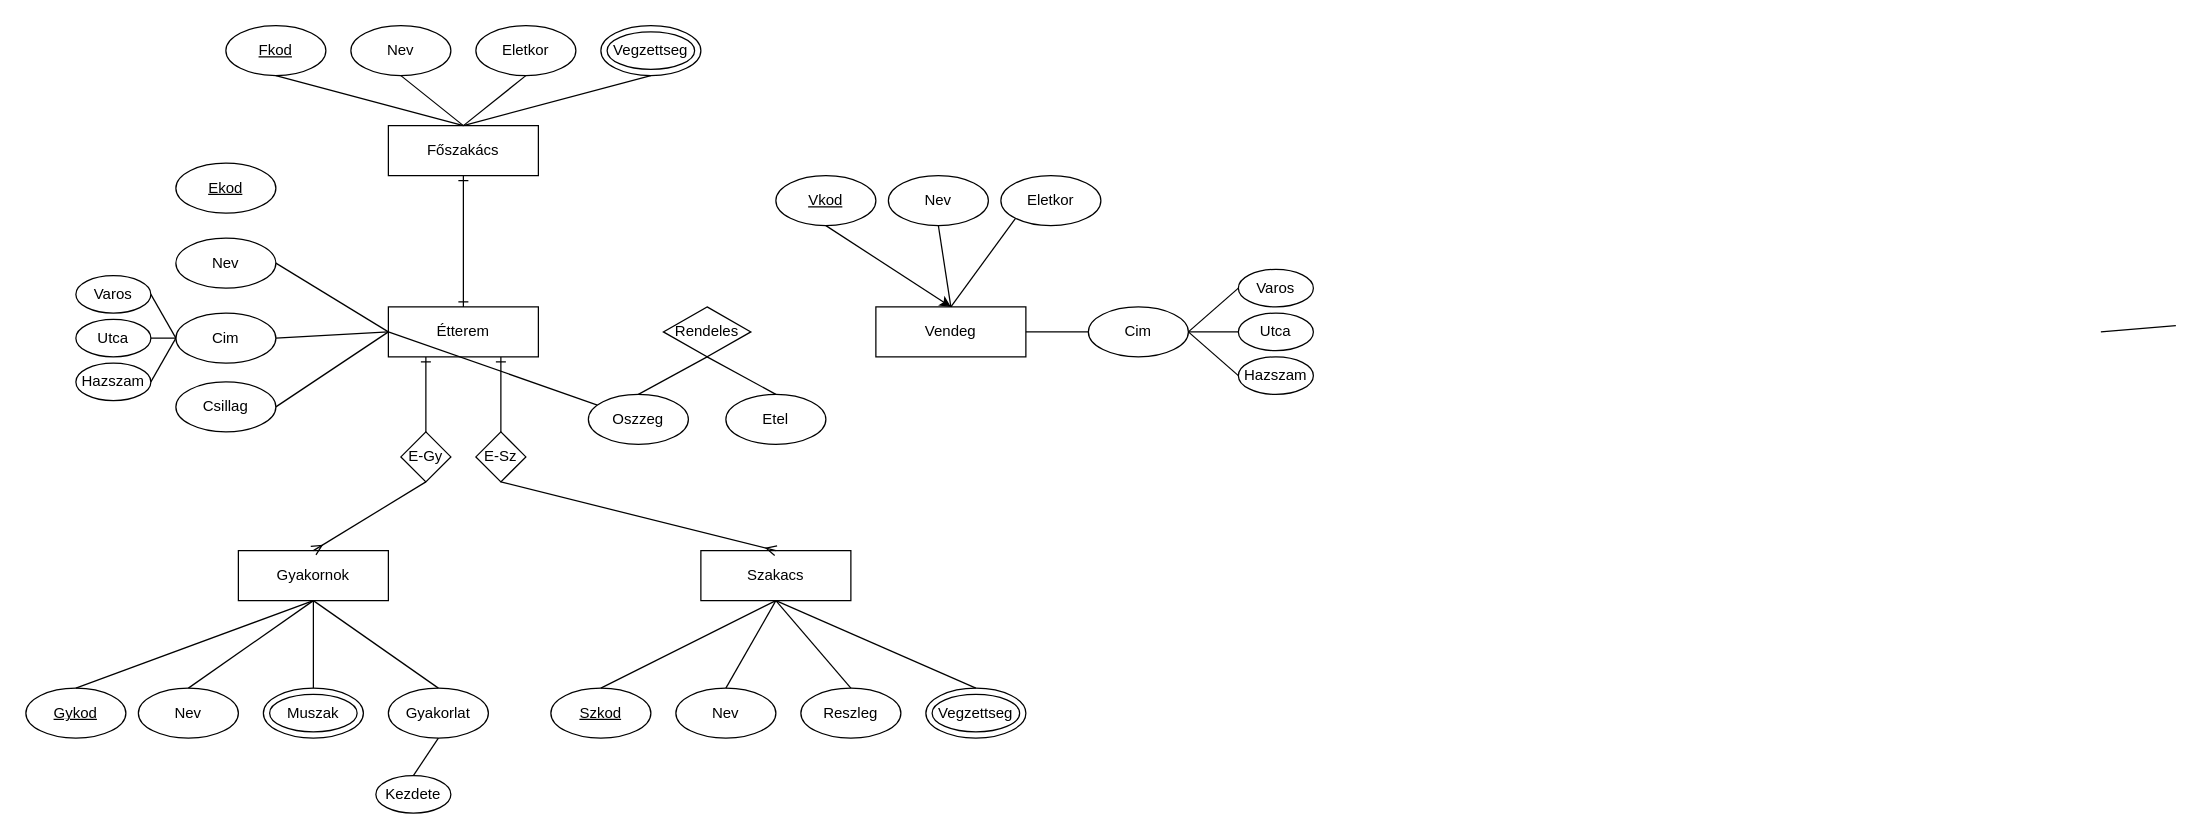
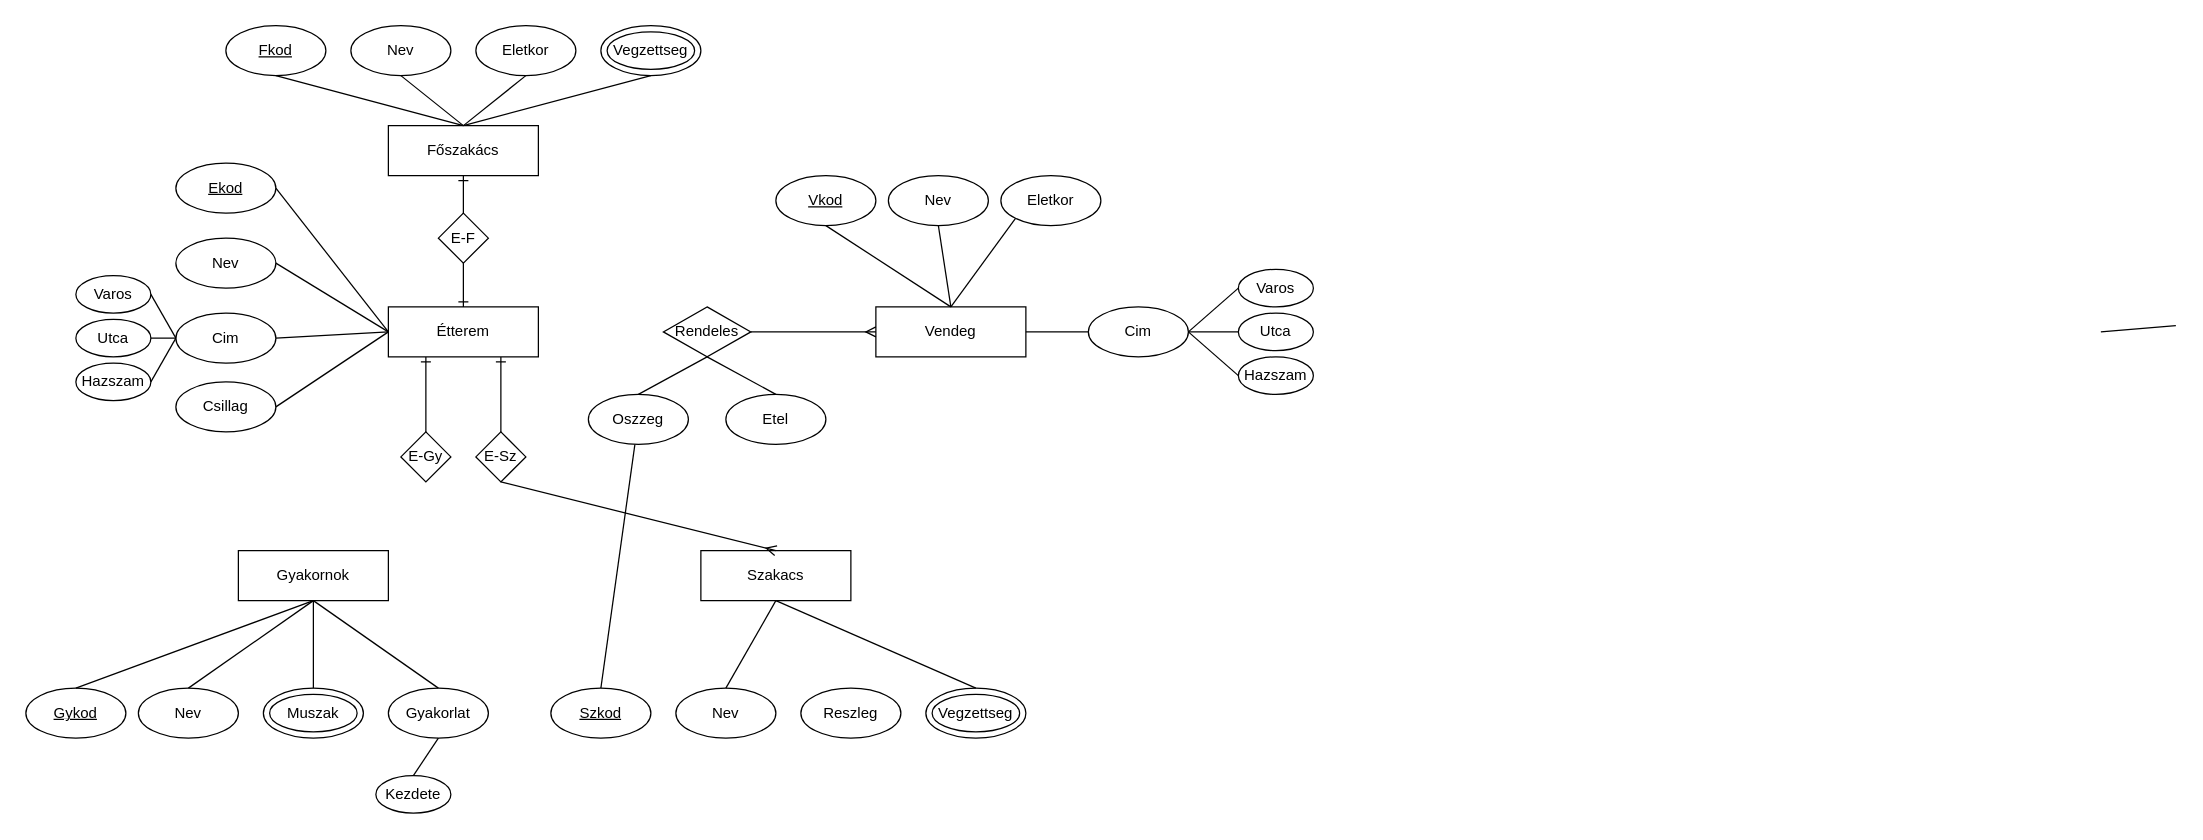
node "E-F": added
edge "Vkod" -> "Vendeg": arrowhead classic -> none
edge "Rendeles" -> "Vendeg": added
edge "Étterem" -- "Oszzeg": now "Étterem" -- "Ekod"
edge "E-Gy" -> "Gyakornok": removed
edge "Szakacs" -- "Szkod": now "Oszzeg" -- "Szkod"
edge "Szakacs" -- "Reszleg": removed
